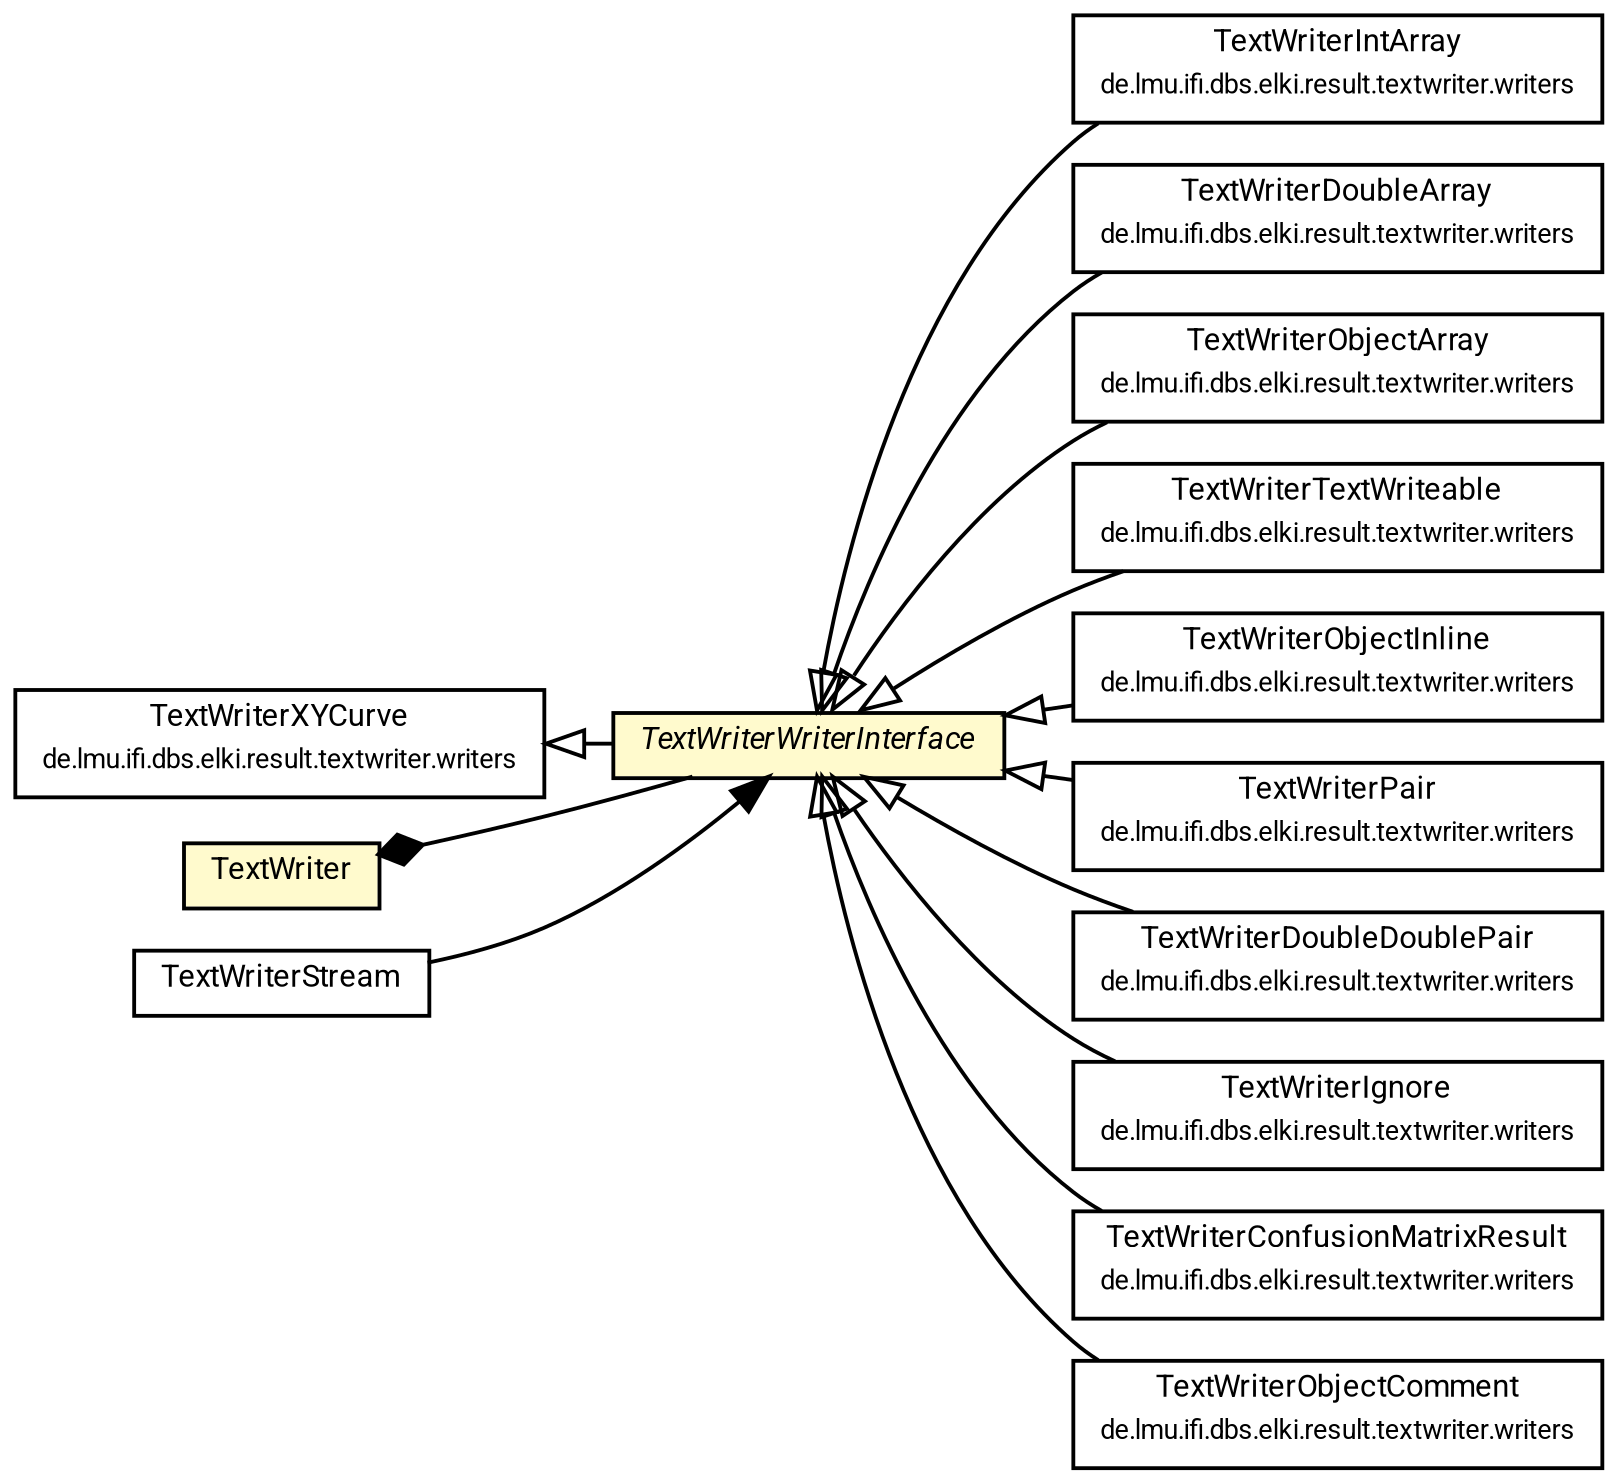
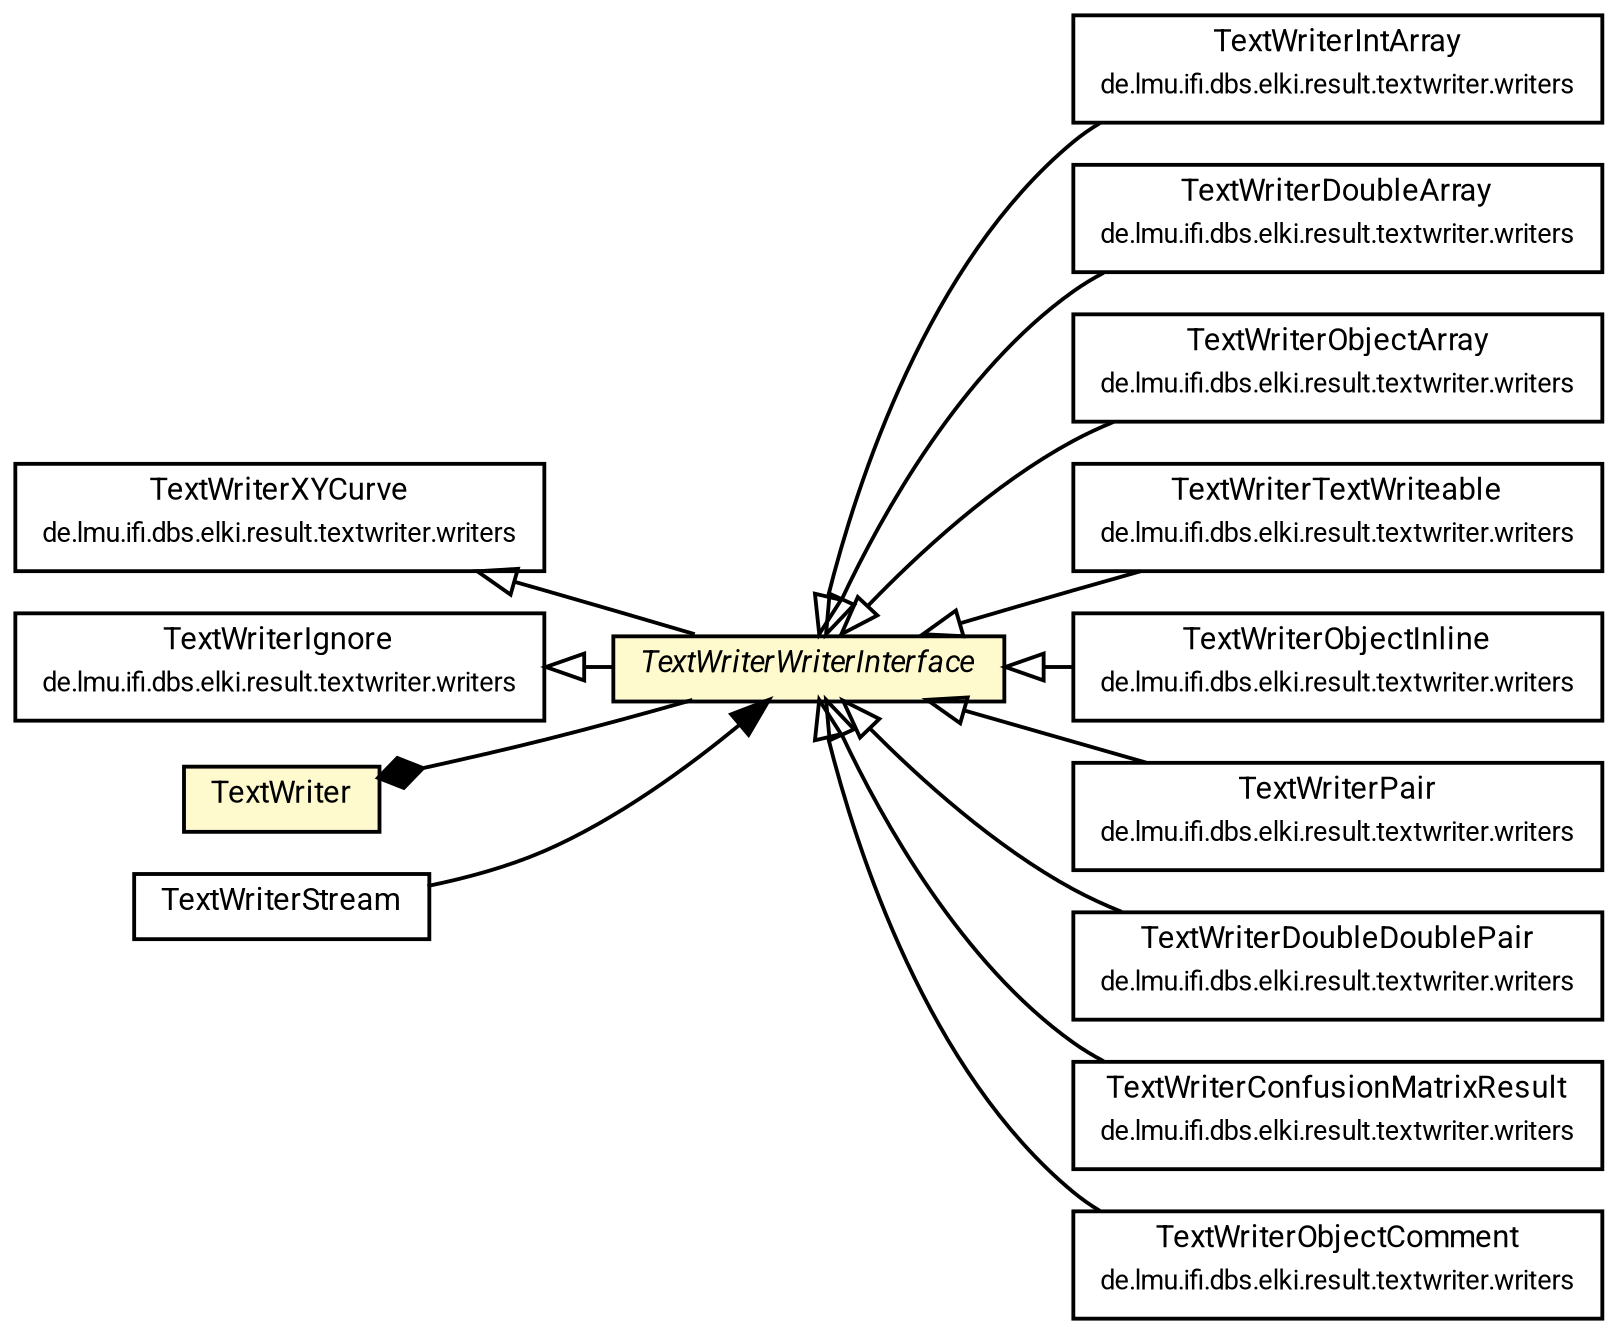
edge "TextWriterIgnore" -> "TextWriterWriterInterface": reversed
